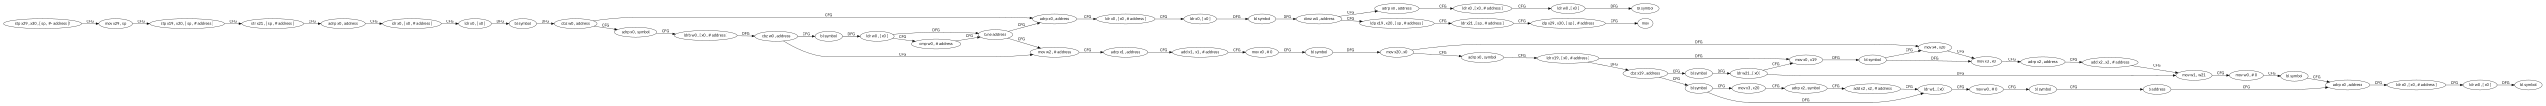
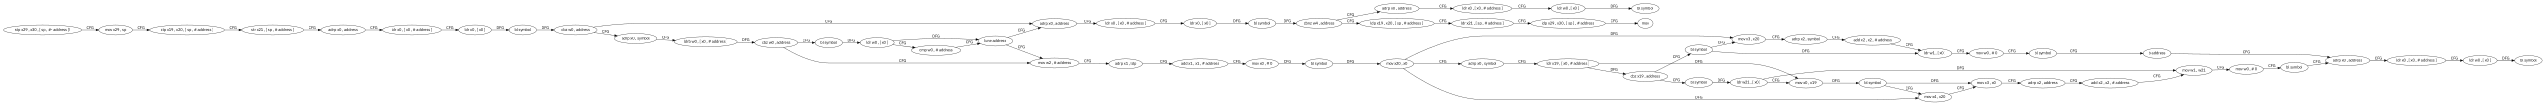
edge "mov x20 , x0" -> "mov x3 , x20": added, label "DFG"
node "adrp x1 , address": label "adrp x1 , address" -> "adrp x1 , ldp"
